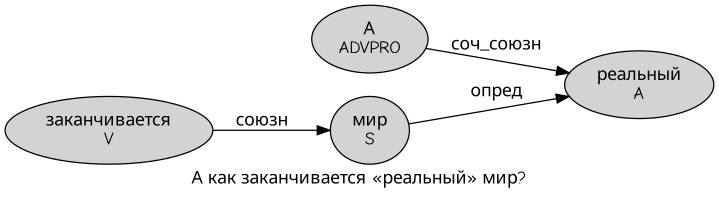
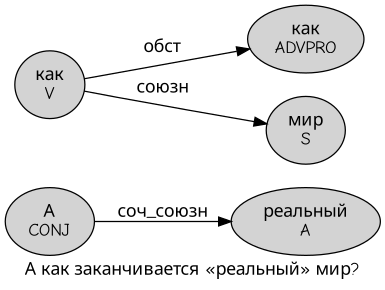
node "как ADVPRO": added
node "А ADVPRO": label "А ADVPRO" -> "А CONJ"
edge "мир S" -> "реальный A": removed, label "опред"
node "заканчивается V": label "заканчивается V" -> "как V"
